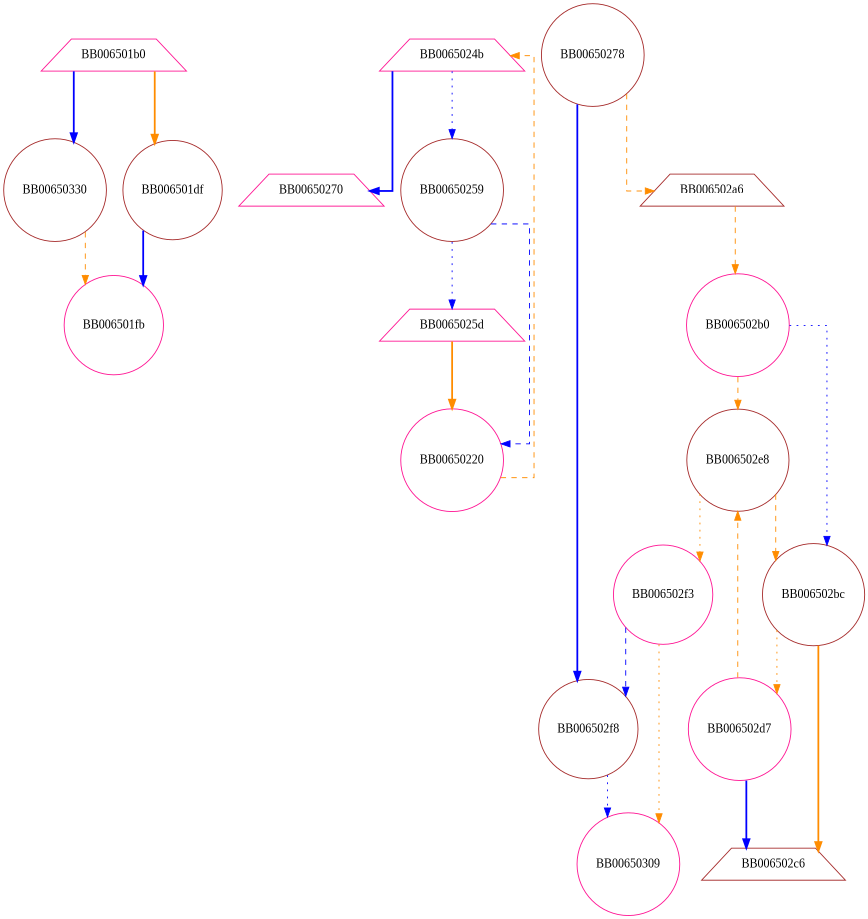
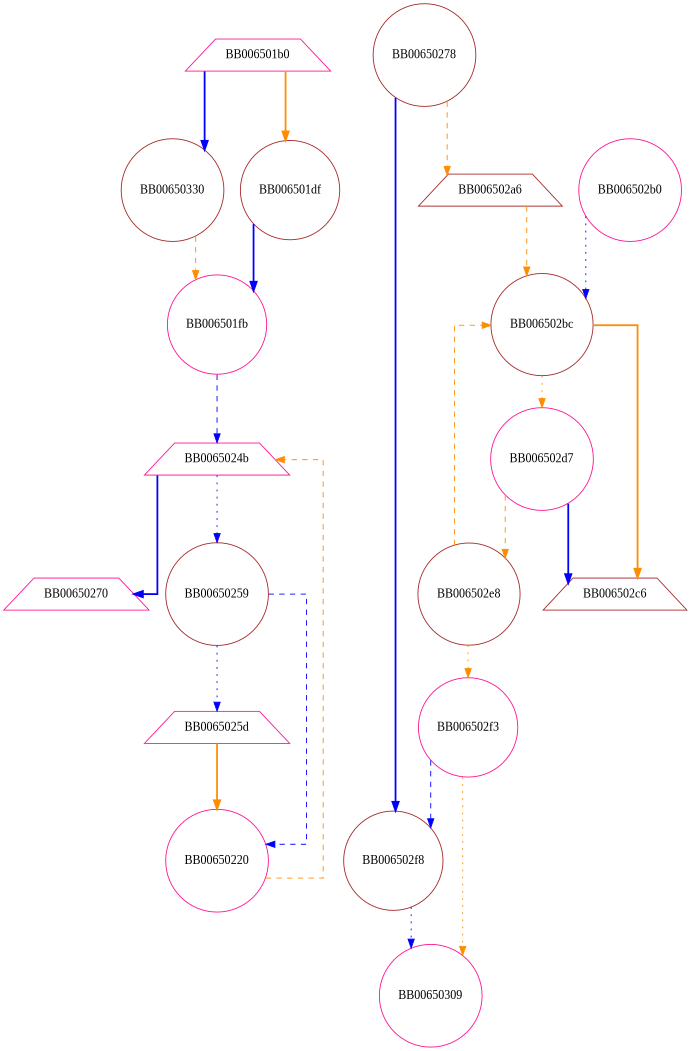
edge "BB006502a6" -> "BB006502b0": now "BB006502a6" -> "BB006502bc"
edge "BB006502b0" -> "BB006502e8": removed
edge "BB006501fb" -> "BB0065024b": added
